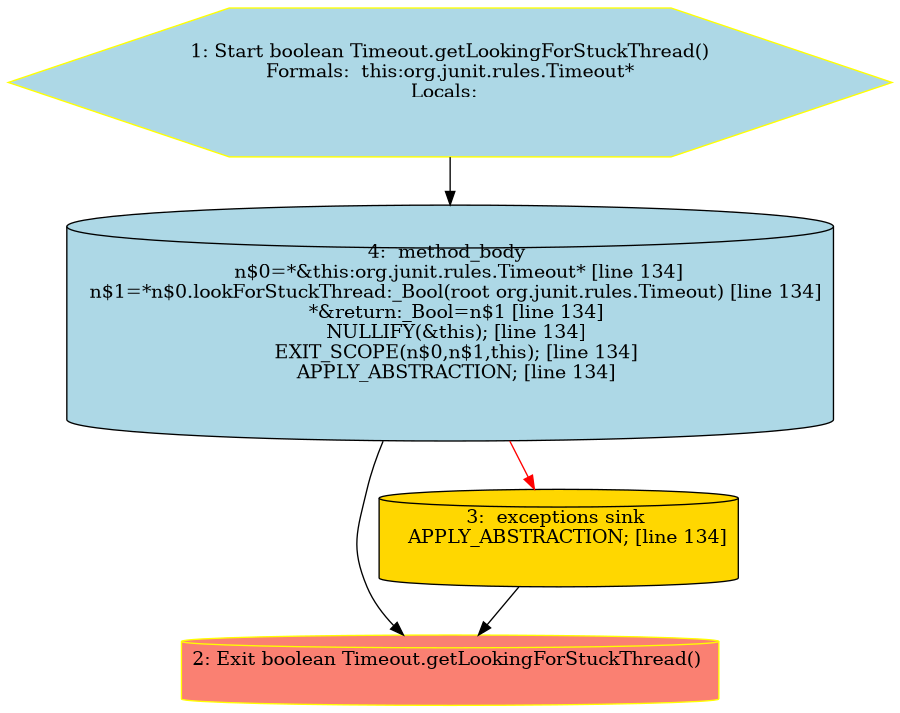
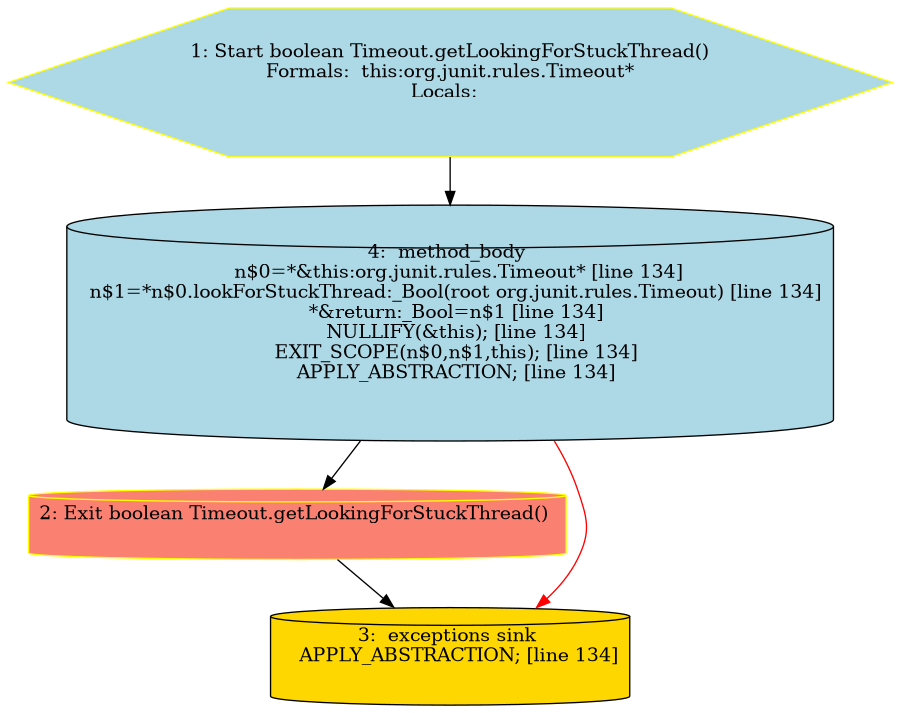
edge "3:  exceptions sink APPLY_ABSTRACTION; [line 134]" -> "2: Exit boolean Timeout.getLookingForStuckThread()": reversed
